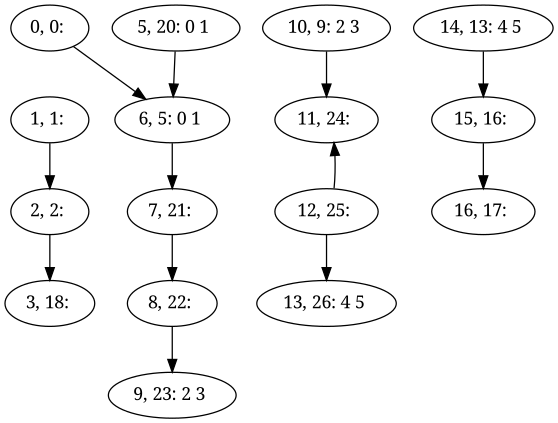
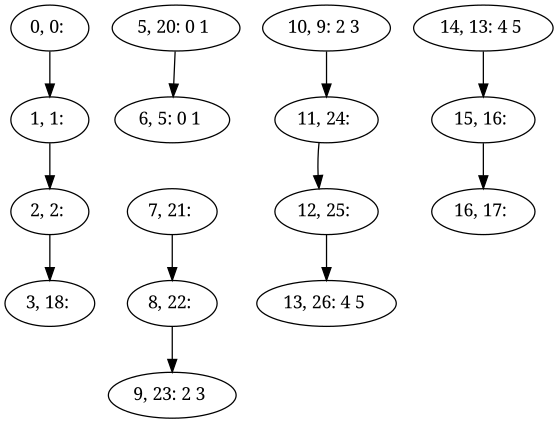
edge "0, 0:" -> "6, 5: 0 1": now "0, 0:" -> "1, 1:"
edge "6, 5: 0 1" -> "7, 21:": removed
edge "12, 25:" -> "11, 24:": reversed
